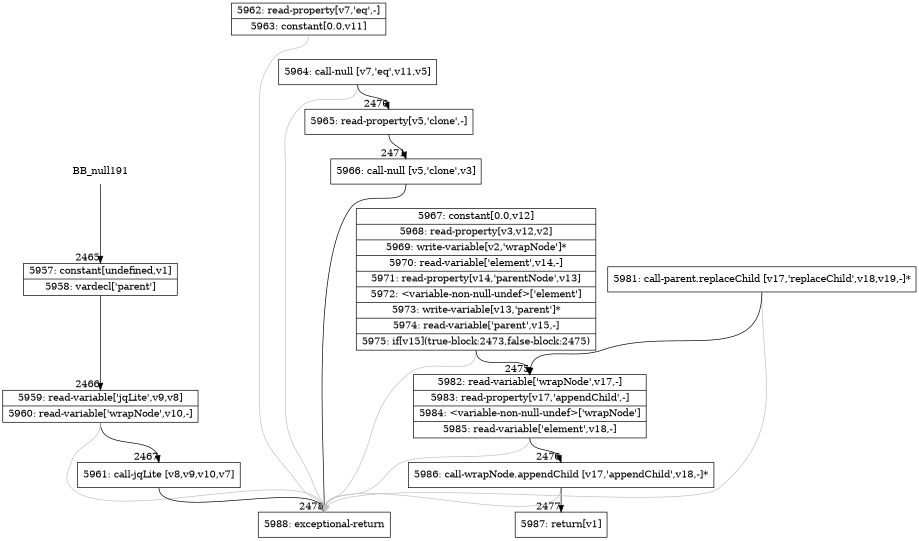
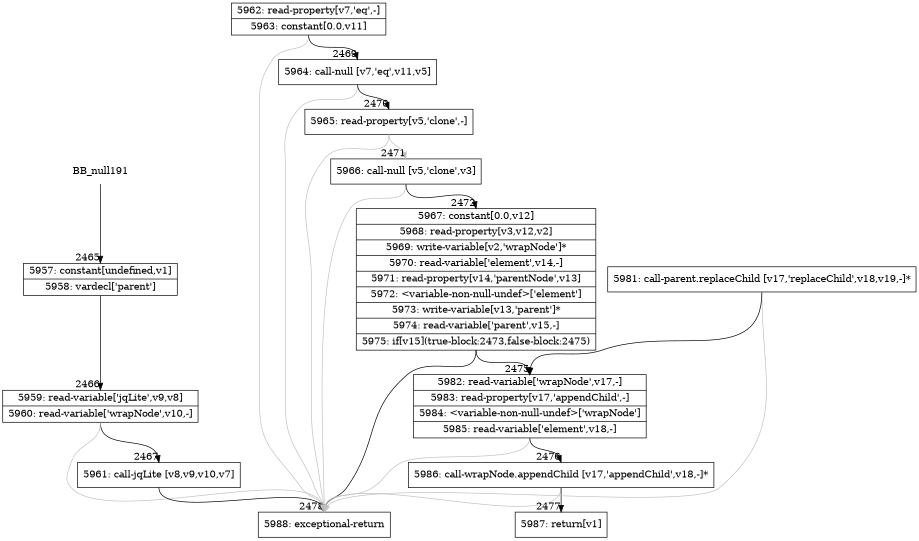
edge "5962: read-property[v7,'eq',-]" -> "5964: call-null [v7,'eq',v11,v5]": added
edge "5965: read-property[v5,'clone',-]" -> "5966: call-null [v5,'clone',v3]": color black -> gray
edge "5966: call-null [v5,'clone',v3]" -> "5967: constant[0.0,v12]": added
edge "5965: read-property[v5,'clone',-]" -> "5988: exceptional-return": added
edge "5966: call-null [v5,'clone',v3]" -> "5988: exceptional-return": color black -> gray
edge "5967: constant[0.0,v12]" -> "5988: exceptional-return": color gray -> black
